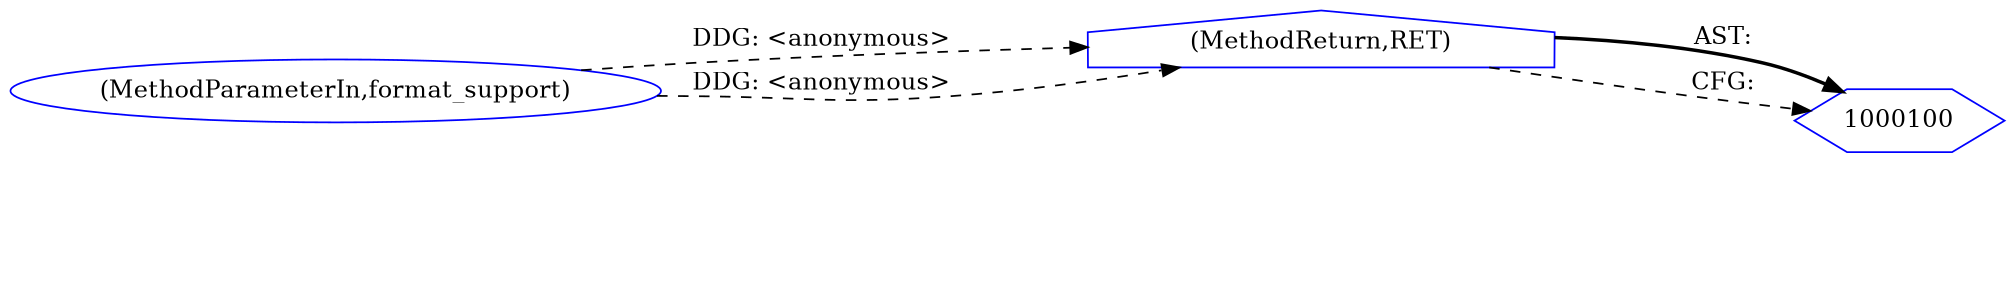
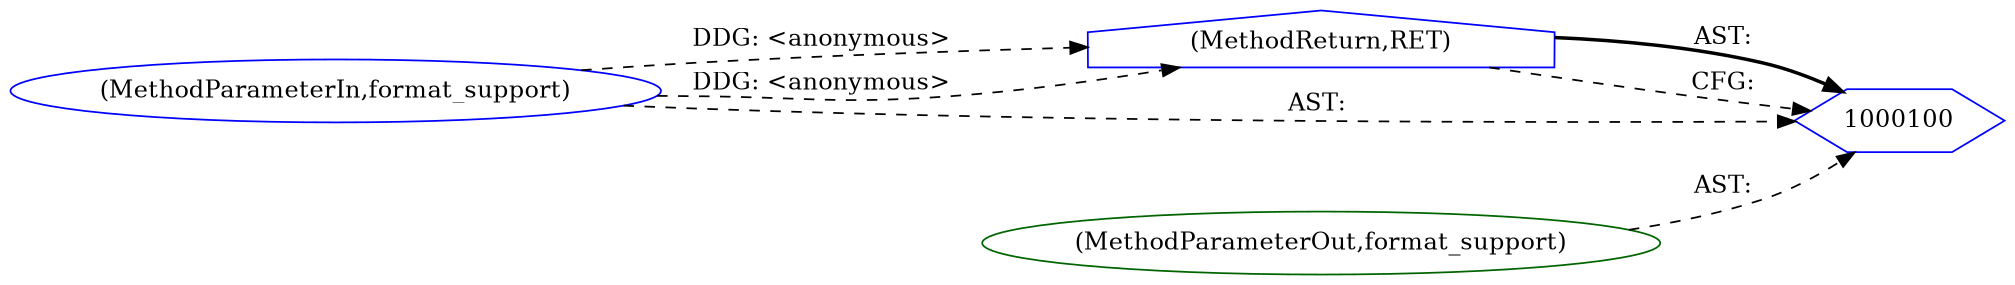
edge "(MethodParameterIn,format_support)" -> "1000100": added, label "AST:"
node "(MethodParameterOut,format_support)": added
